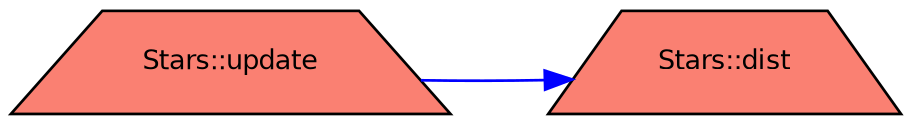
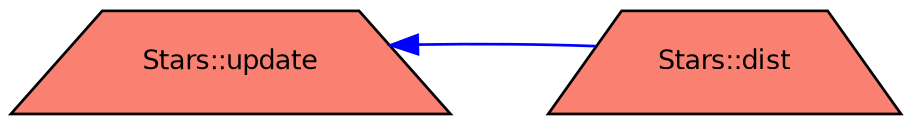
edge "Stars::update" -> "Stars::dist": reversed
